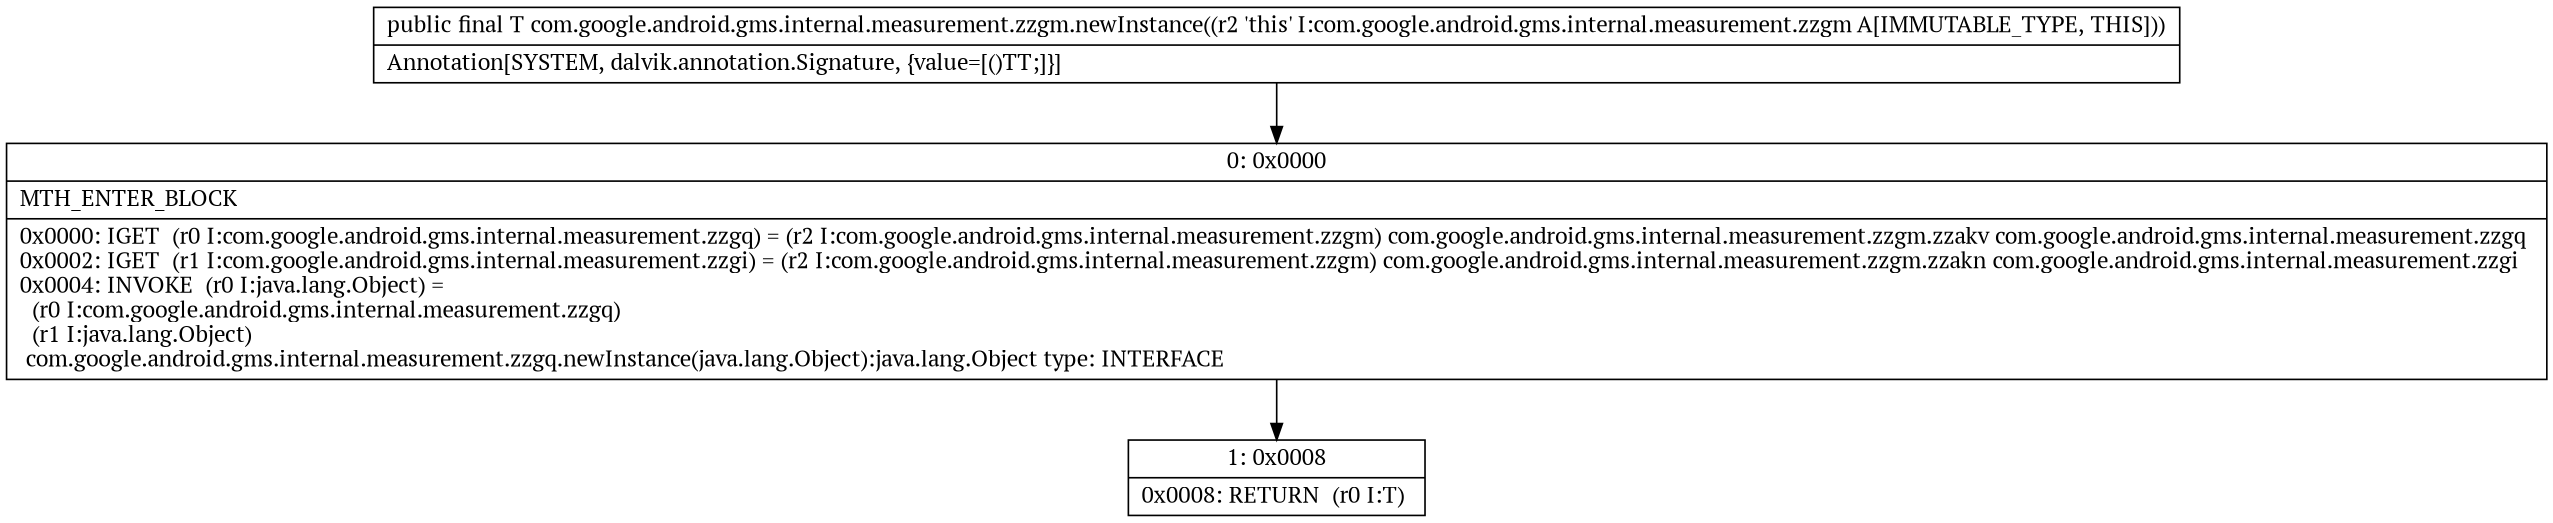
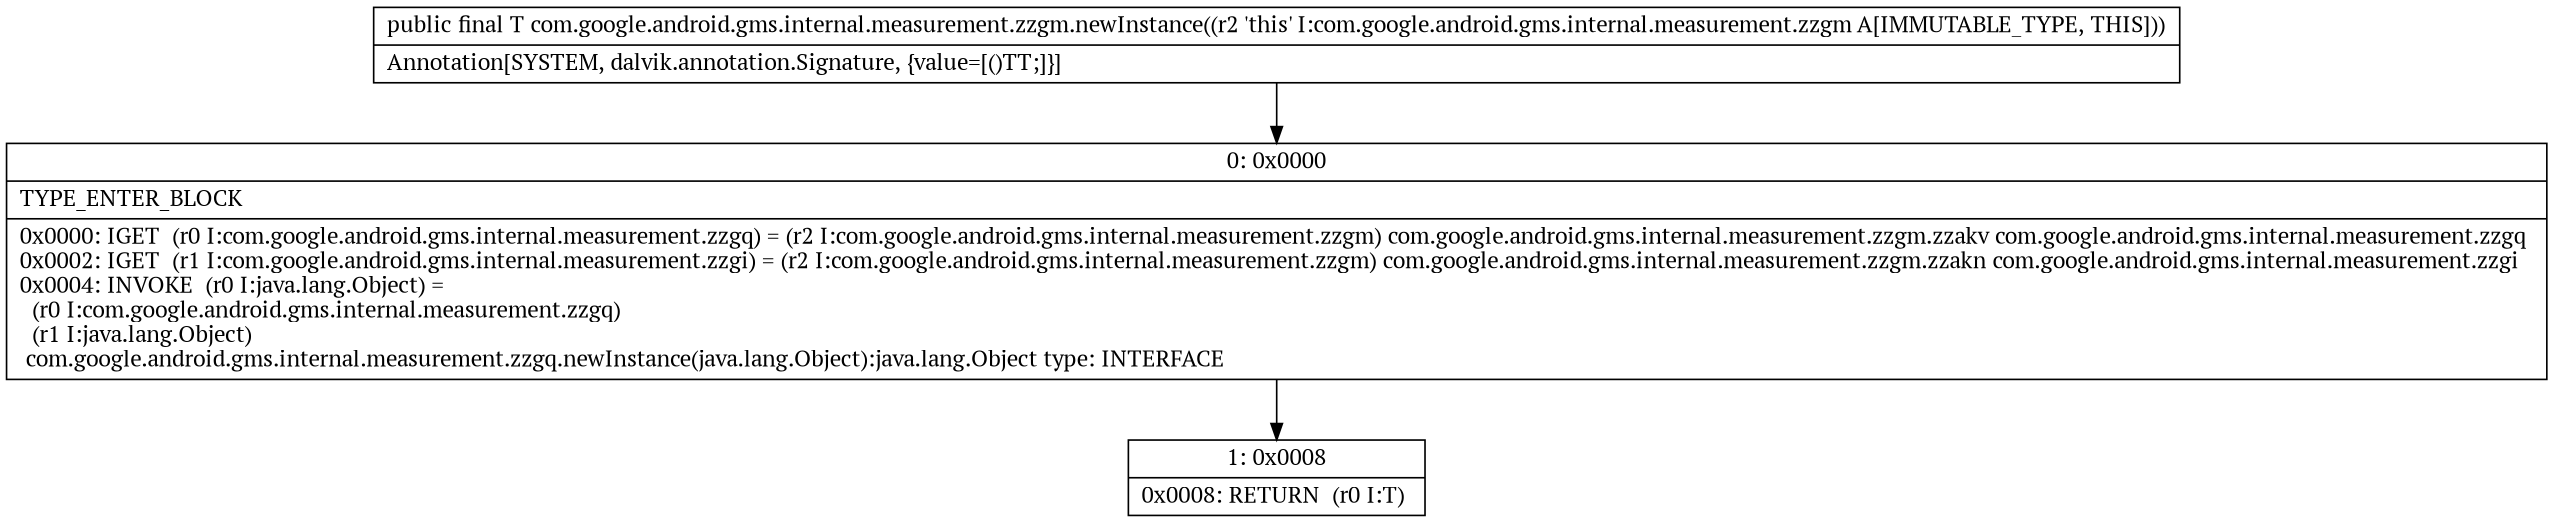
node "0: 0x0000": text "MTH_ENTER_BLOCK" -> "TYPE_ENTER_BLOCK"
